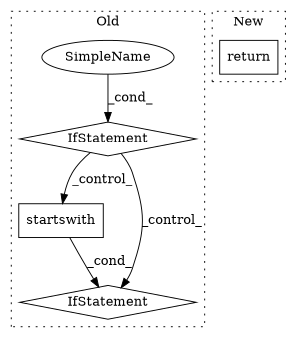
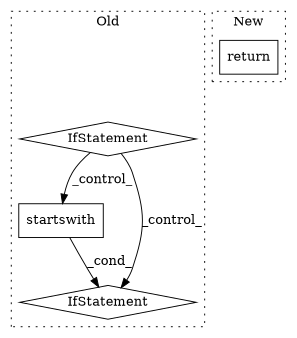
node "SimpleName": removed
